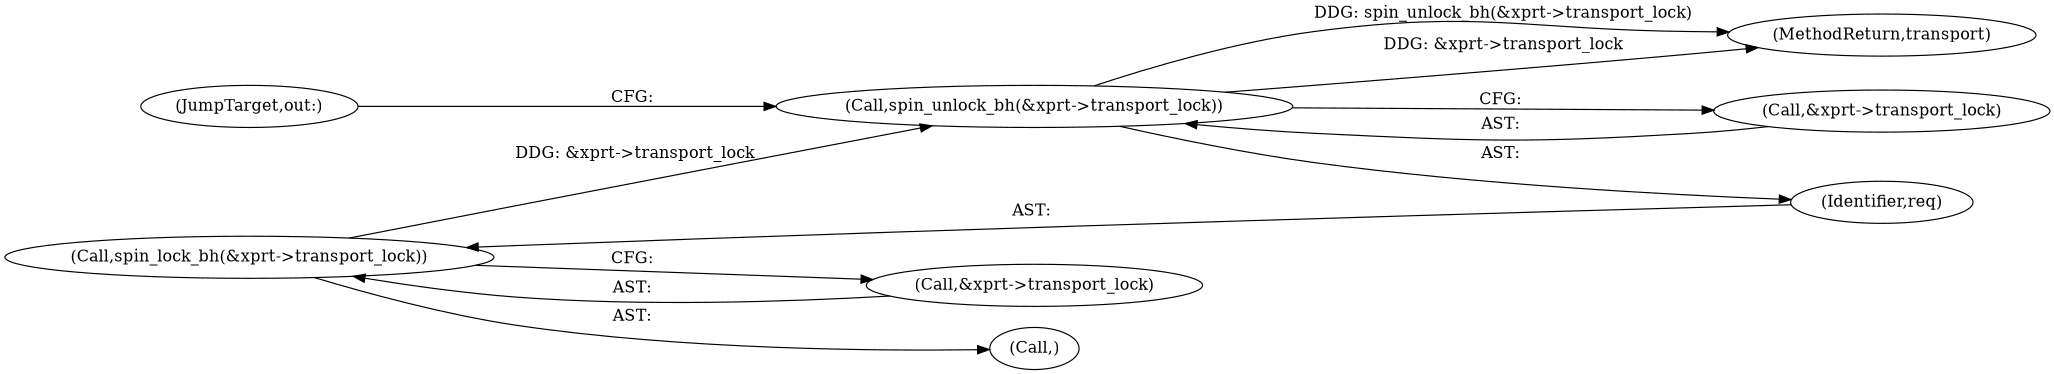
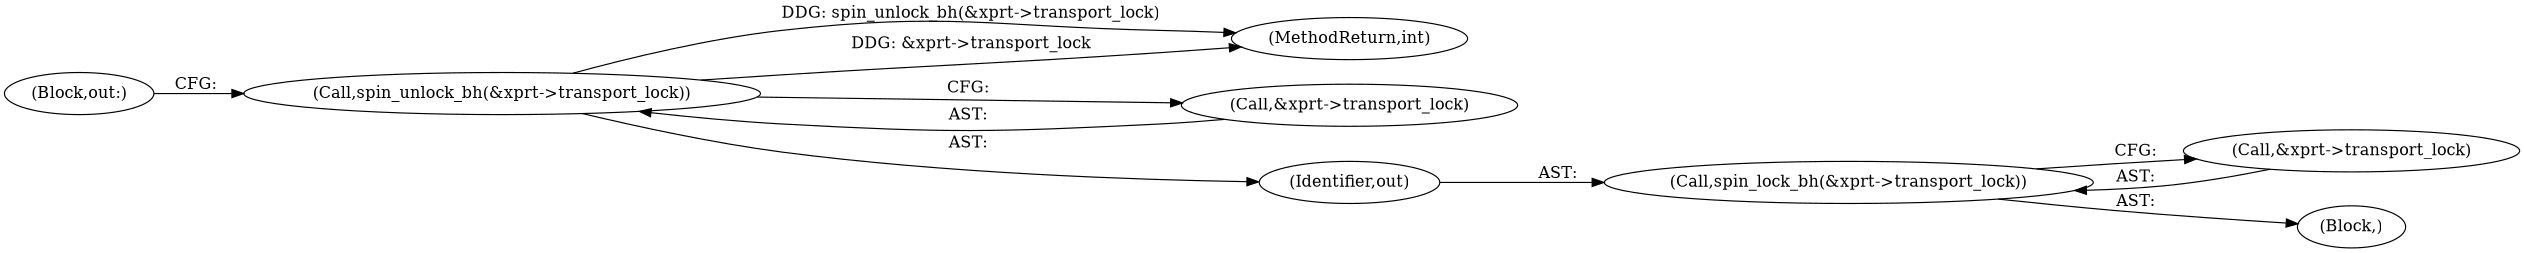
node "(MethodReturn,transport)": label "(MethodReturn,transport)" -> "(MethodReturn,int)"
node "(JumpTarget,out:)": label "(JumpTarget,out:)" -> "(Block,out:)"
edge "(Call,spin_lock_bh(&xprt->transport_lock))" -> "(Call,spin_unlock_bh(&xprt->transport_lock))": removed, label "DDG: &xprt->transport_lock"
node "(Identifier,req)": label "(Identifier,req)" -> "(Identifier,out)"
node "(Call,)": label "(Call,)" -> "(Block,)"
